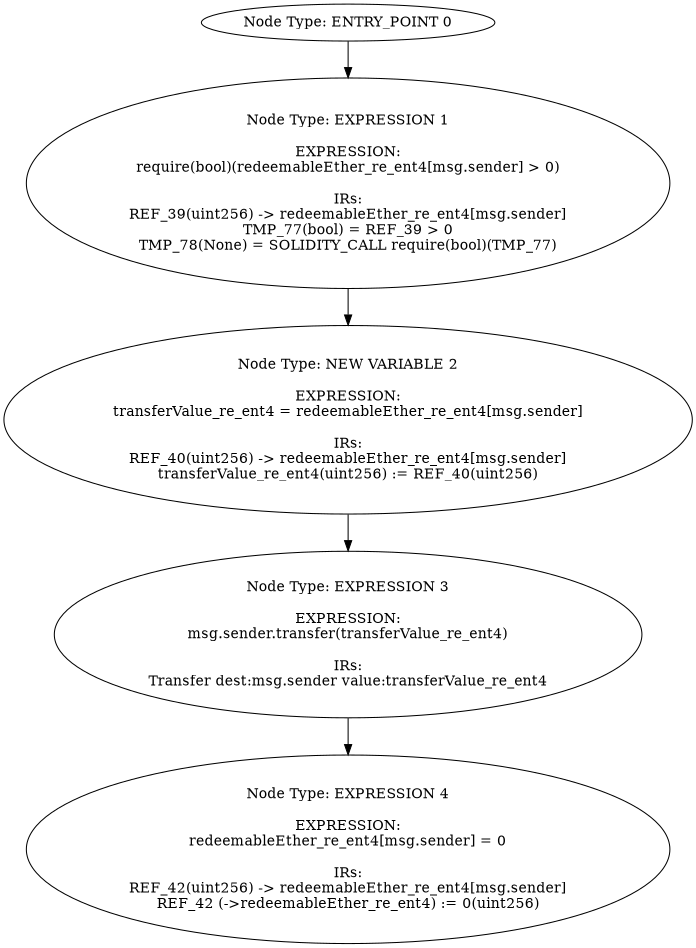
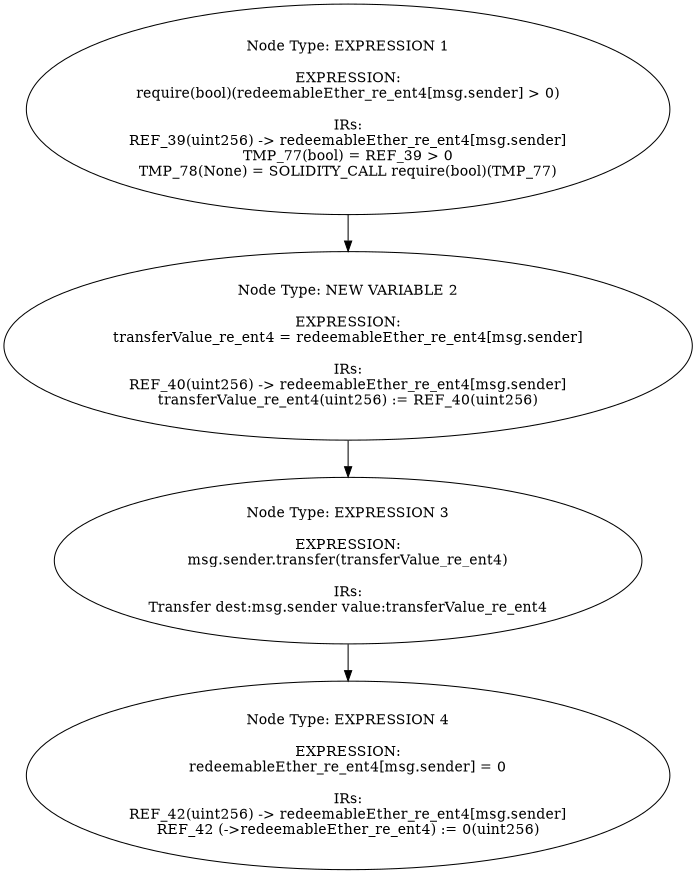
node "Node Type: ENTRY_POINT 0": removed
